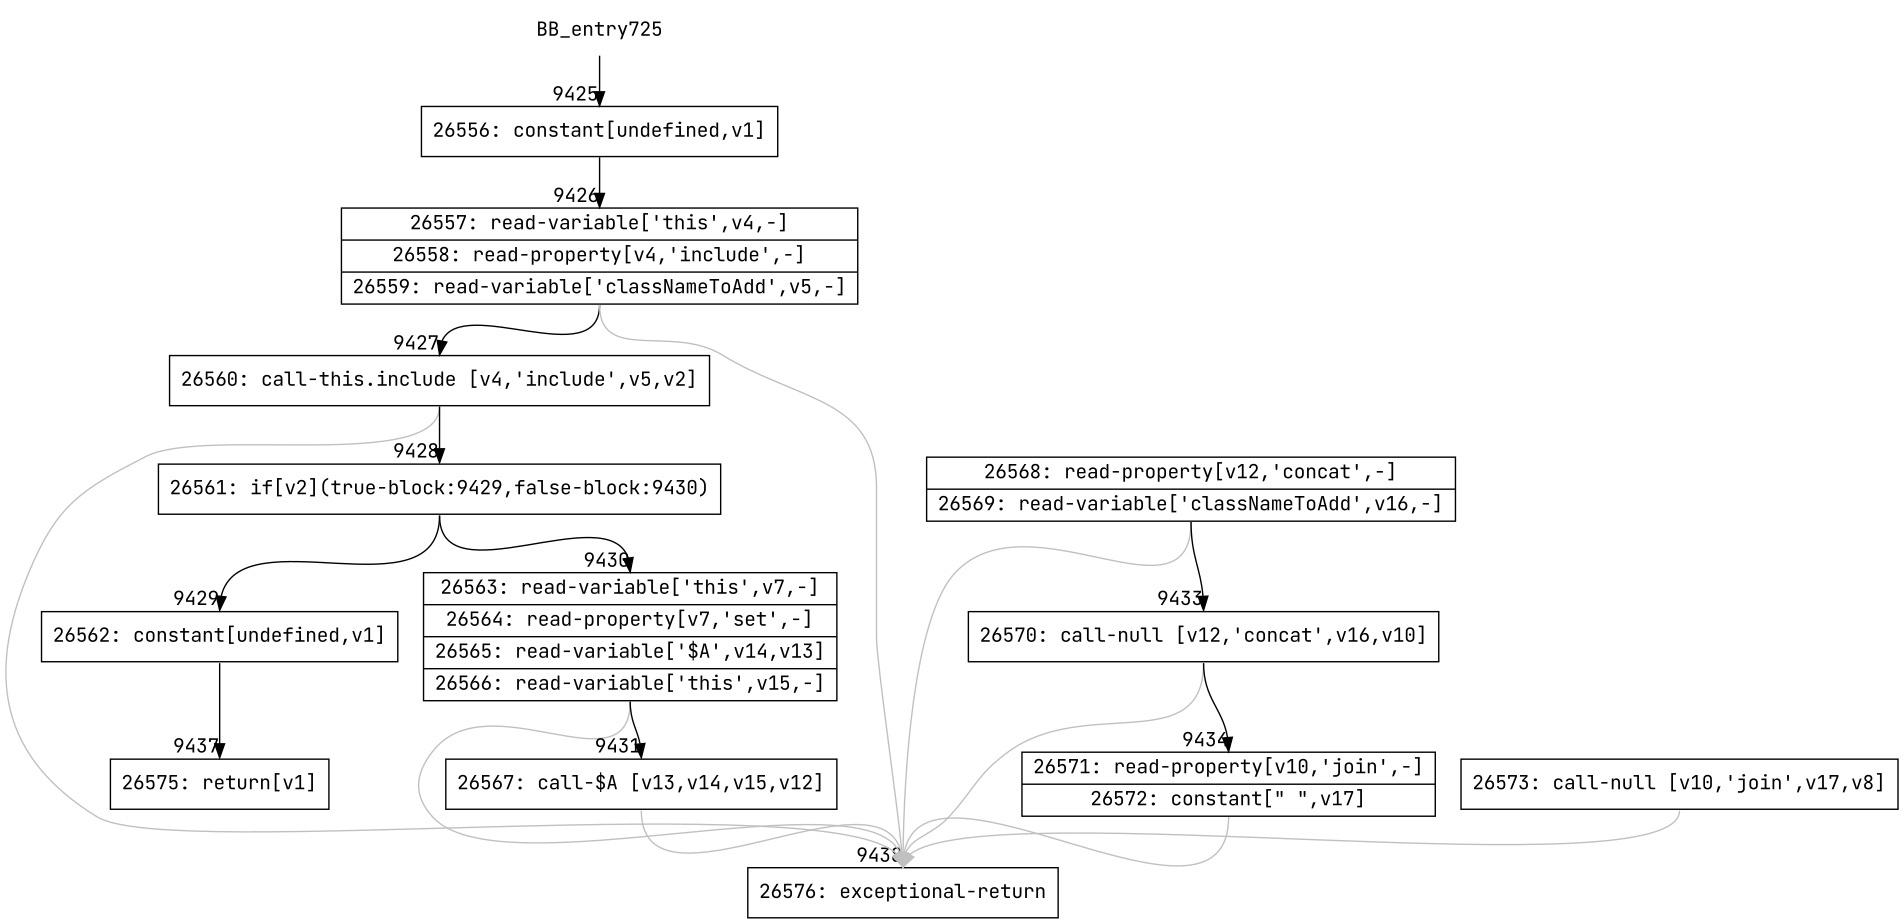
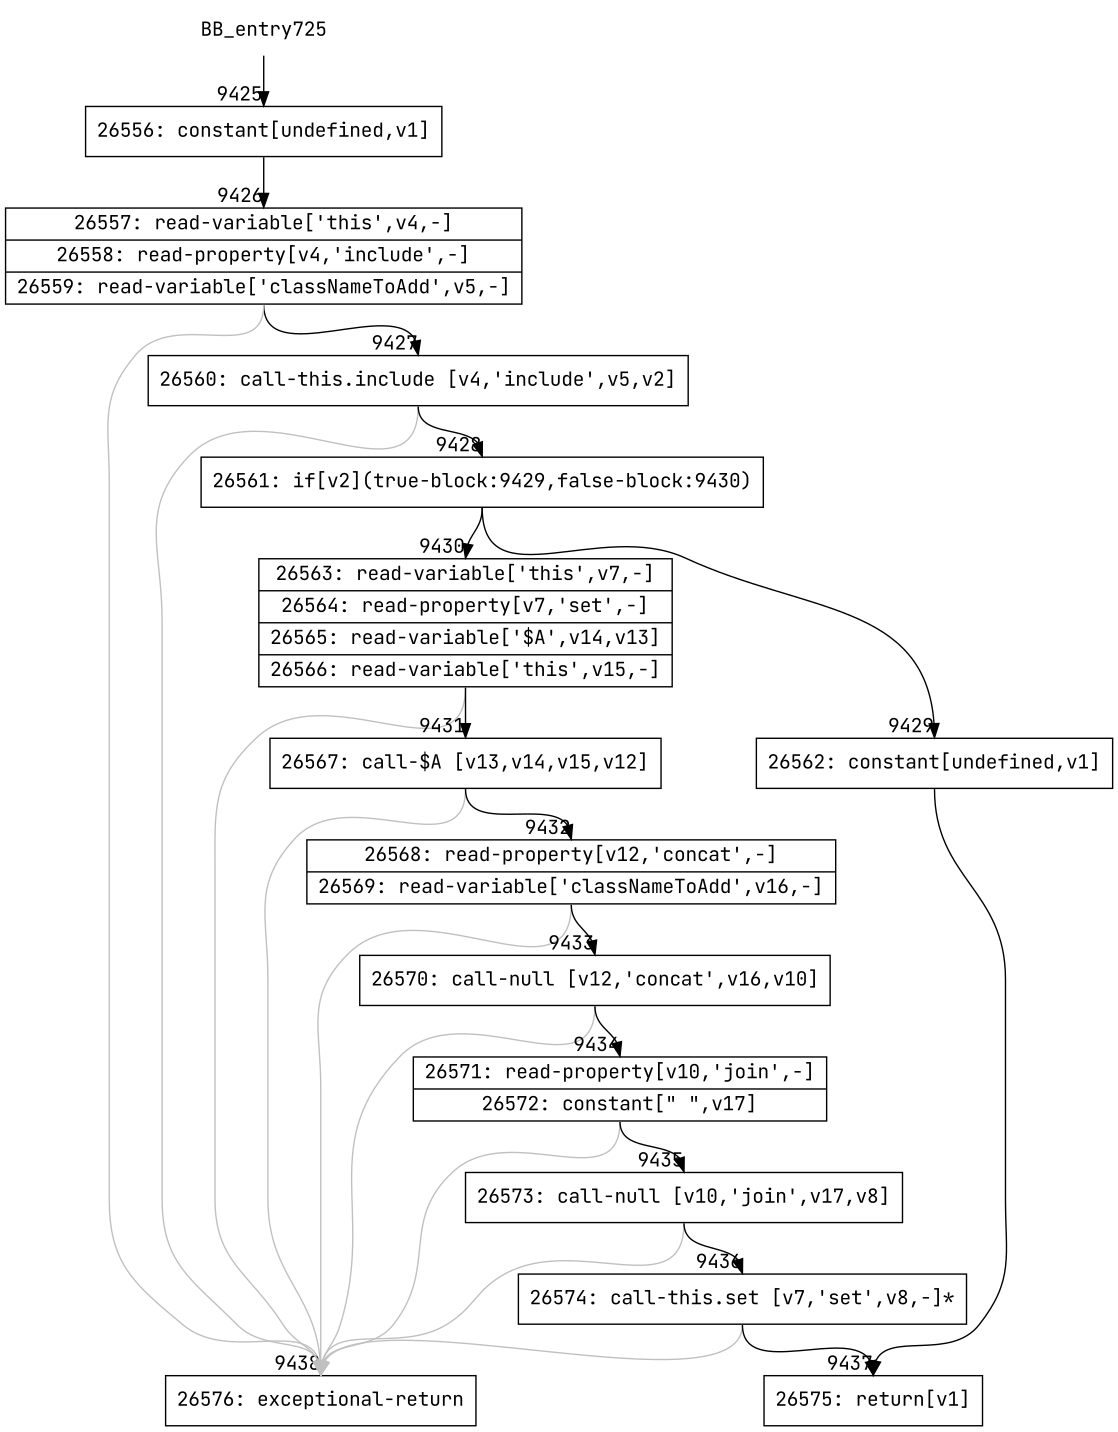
edge "26567: call-$A [v13,v14,v15,v12]" -> "26568: read-property[v12,'concat',-]": added
edge "26571: read-property[v10,'join',-]" -> "26573: call-null [v10,'join',v17,v8]": added
node "26574: call-this.set [v7,'set',v8,-]*": added
